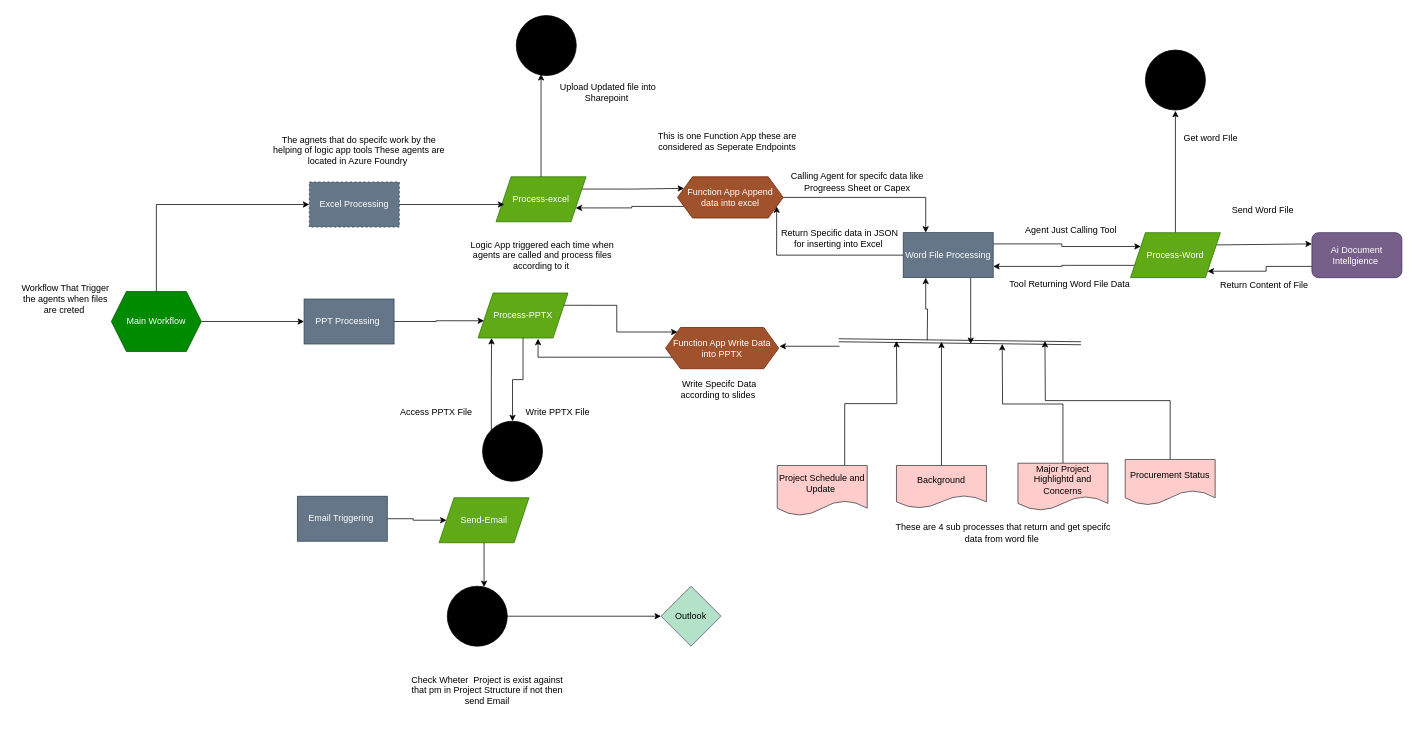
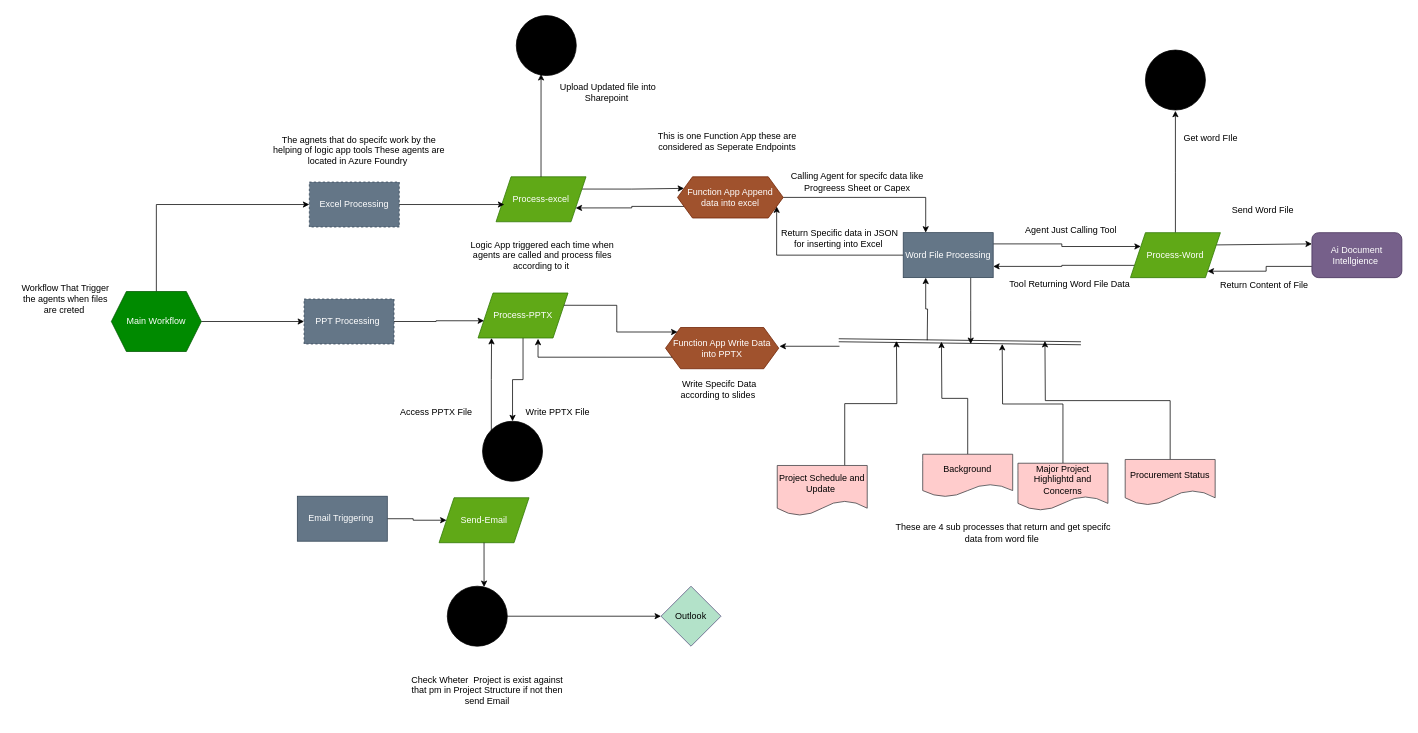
node "PPT Processing": style solid -> dashed
node "Background": moved (942, 487) -> (968, 476)
